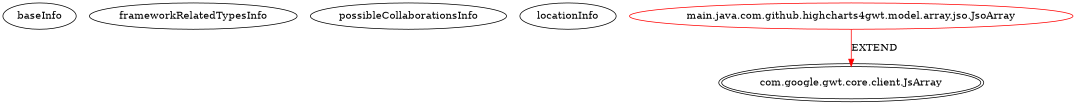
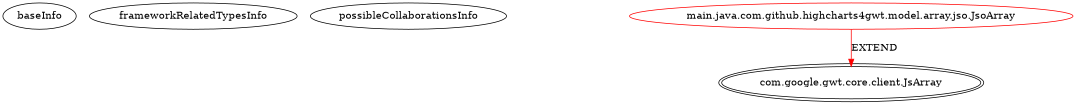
node "locationInfo": removed
